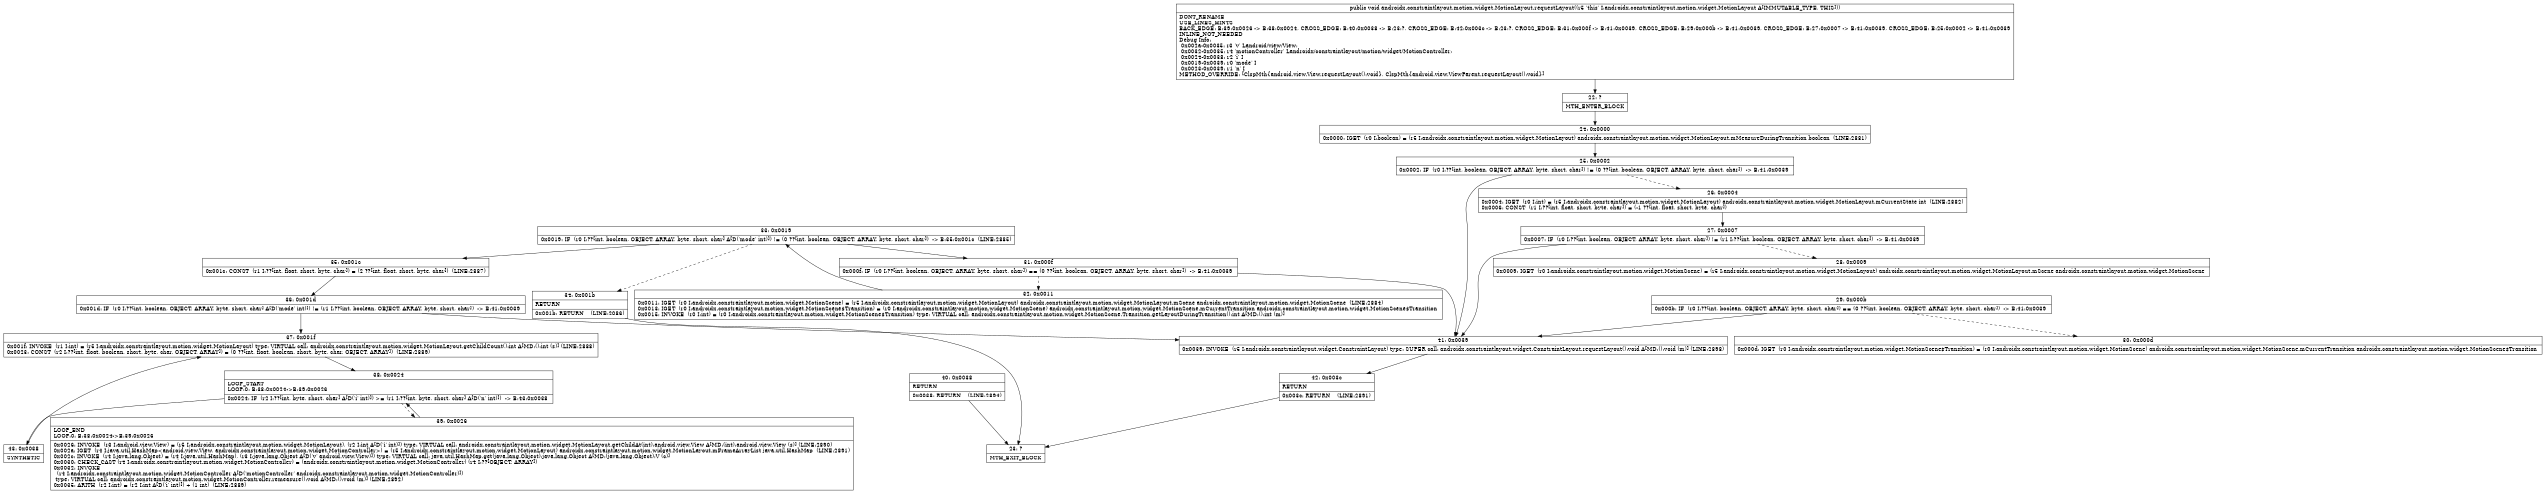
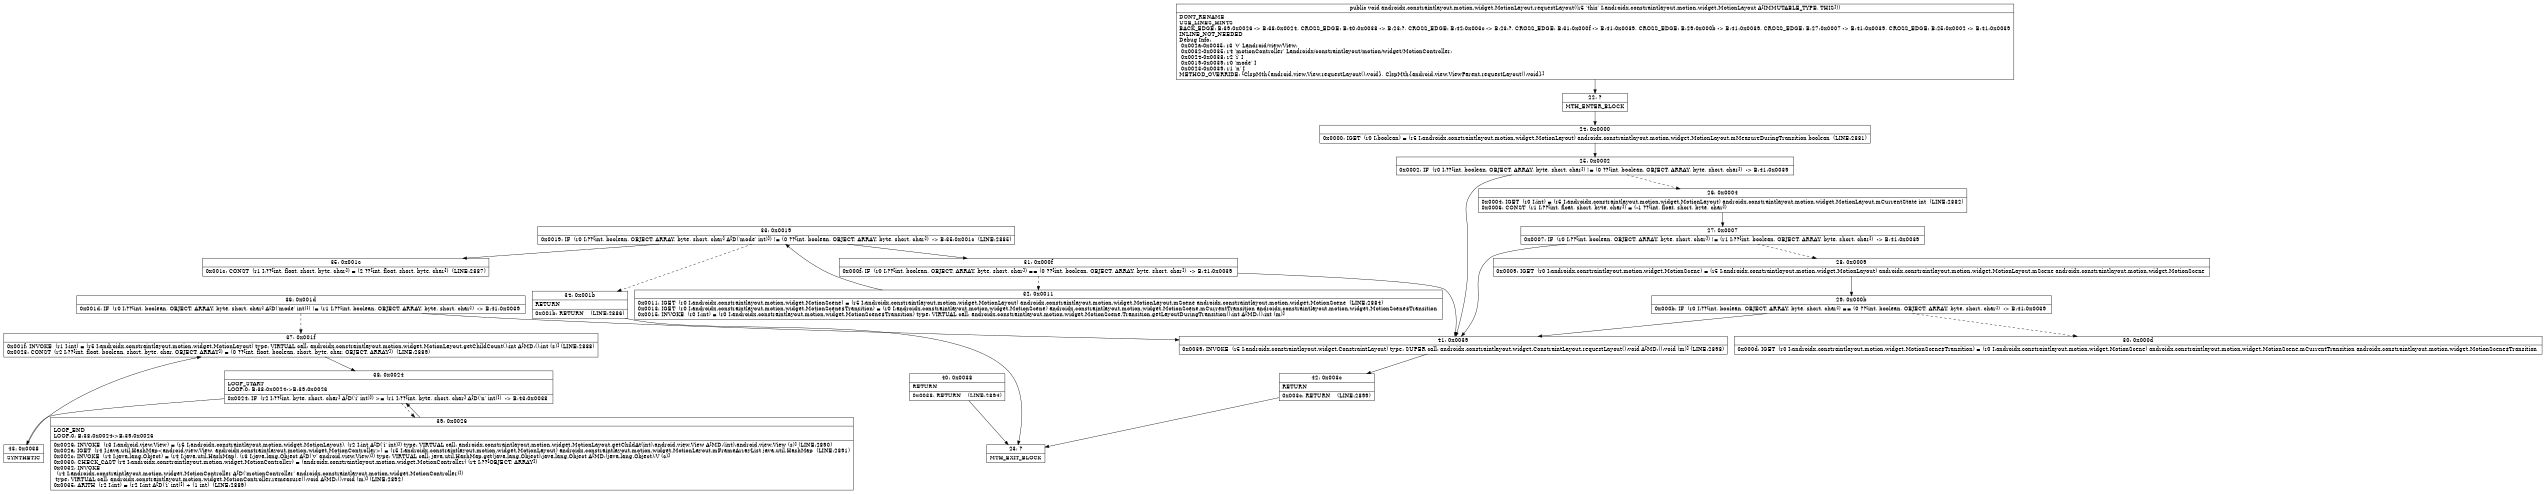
edge "28: 0x0009" -> "29: 0x000b": added
edge "35: 0x001c" -> "36: 0x001d": removed
node "34: 0x001b": text "0x001b: RETURN    (LINE:2086)" -> "0x001b: RETURN    (LINE:2886)"
edge "36: 0x001d" -> "37: 0x001f": style solid -> dashed
node "42: 0x003c": text "0x003c: RETURN    (LINE:2891)" -> "0x003c: RETURN    (LINE:2899)"
